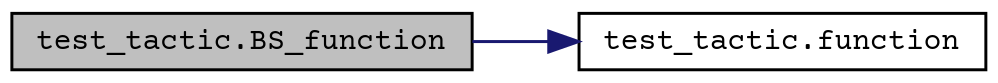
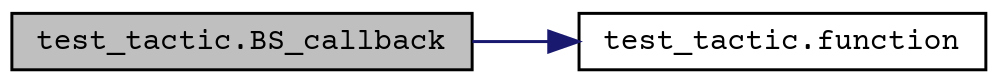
node "test_tactic.BS_function": label "test_tactic.BS_function" -> "test_tactic.BS_callback"
